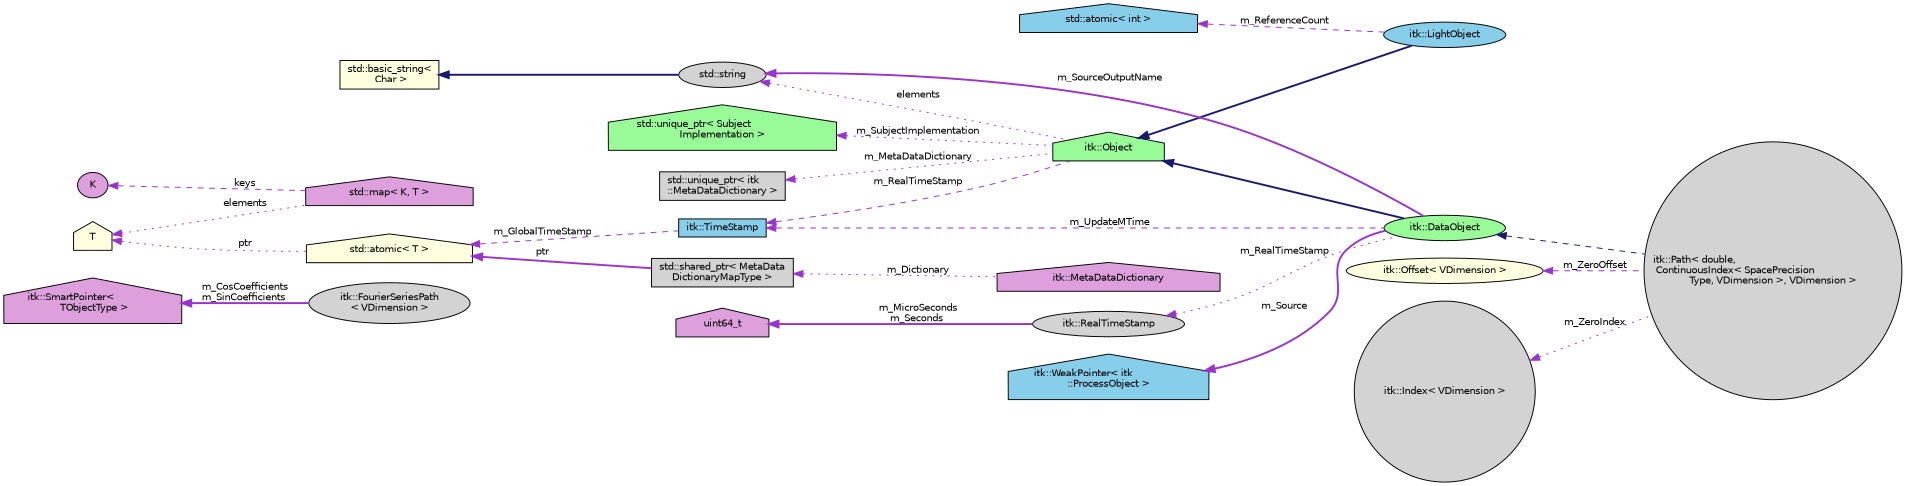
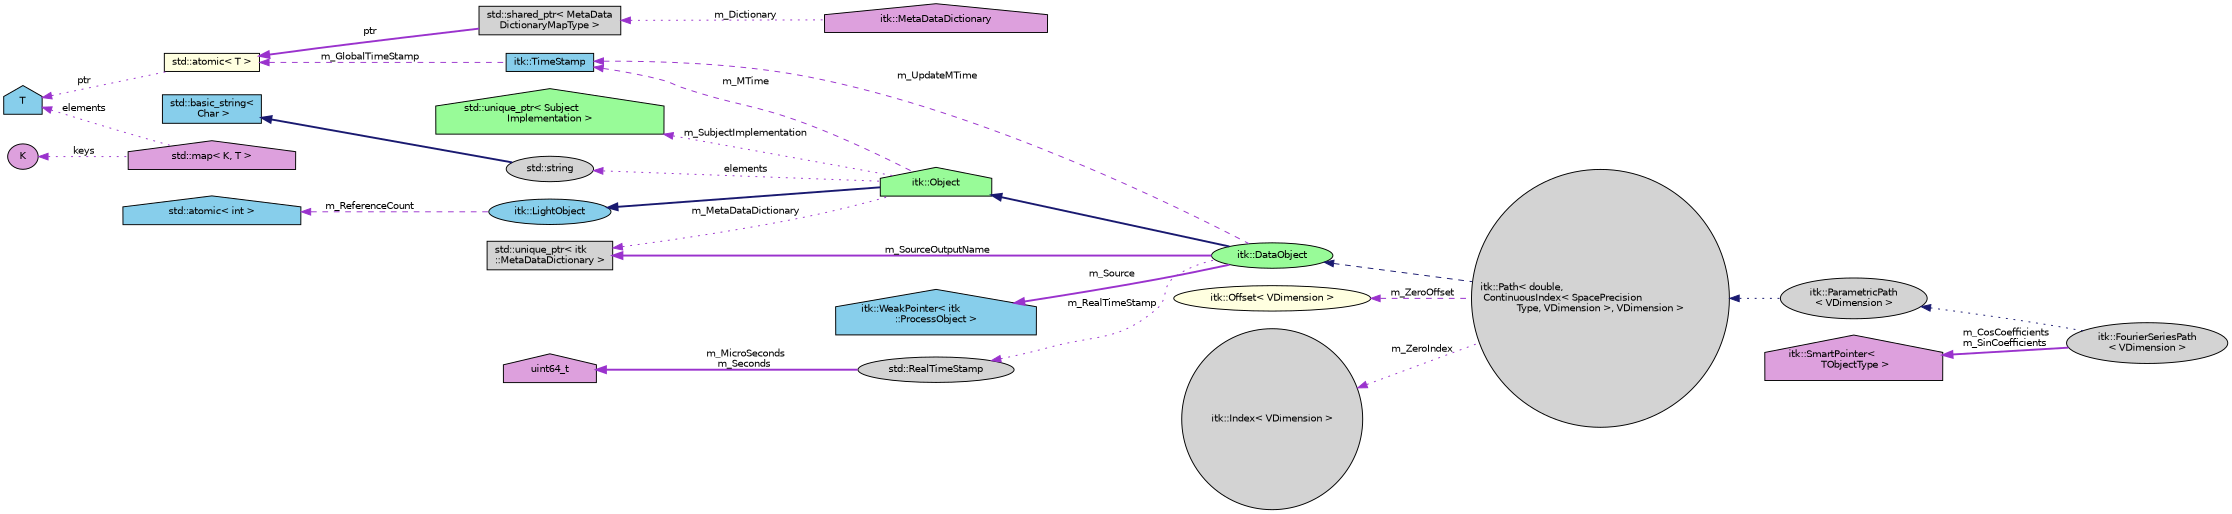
node "std::basic_string< Char >": fillcolor lightyellow -> skyblue
edge "itk::LightObject" -> "itk::Object": reversed
edge "itk::DataObject" -> "std::string": now "itk::DataObject" -> "std::unique_ptr< itk ::MetaDataDictionary >"
edge "itk::Object" -> "itk::TimeStamp": label " m_RealTimeStamp" -> " m_MTime"
edge "std::map< K, T >" -> "K": style dashed -> dotted
node "T": fillcolor lightyellow -> skyblue
node "std::atomic< T >": shape house -> box
node "itk::ParametricPath < VDimension >": added
node "itk::RealTimeStamp": label "itk::RealTimeStamp" -> "std::RealTimeStamp"
